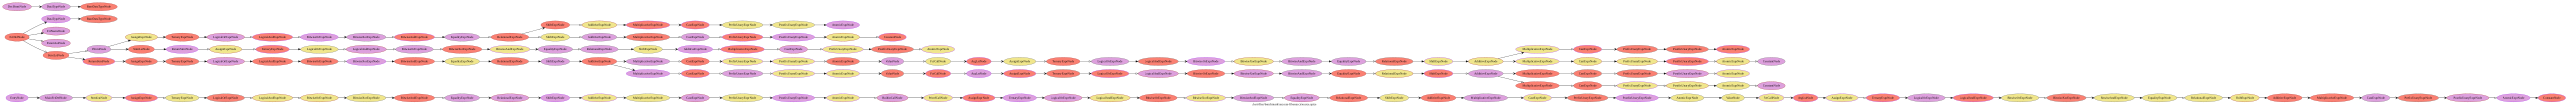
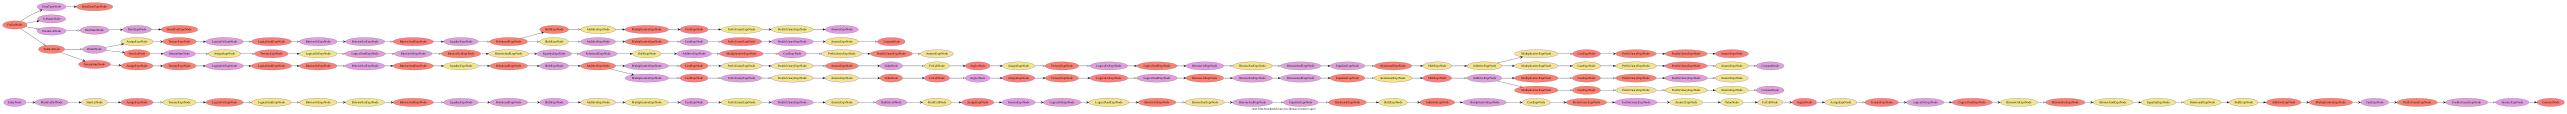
edge "ParamLstNode" -> "DeclStmtNode": added
node "ParamLstNode": color brown -> purple
node "PrintfCallNode": color purple -> brown
